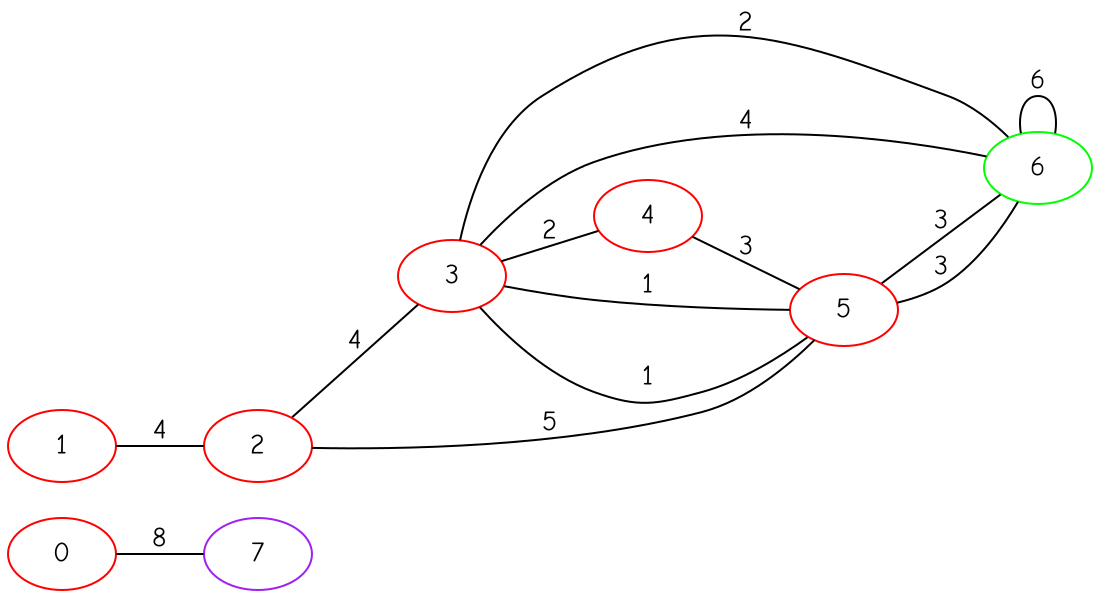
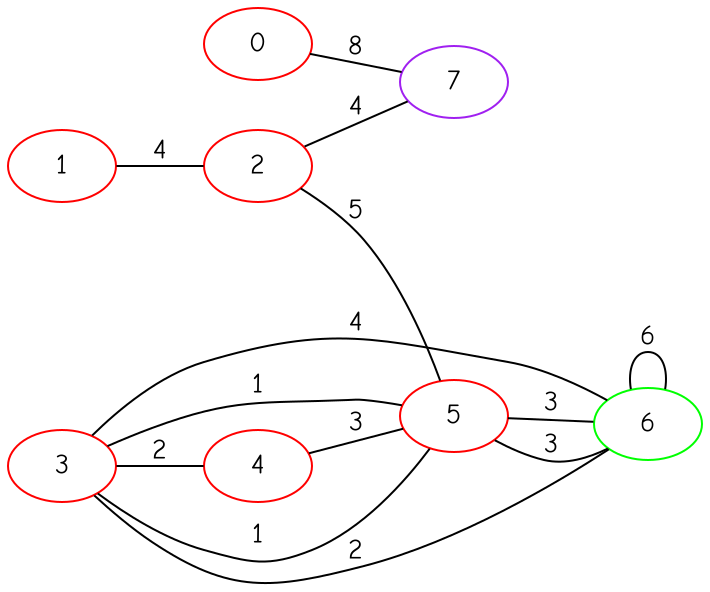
edge "3" -- "2": now "7" -- "2"
